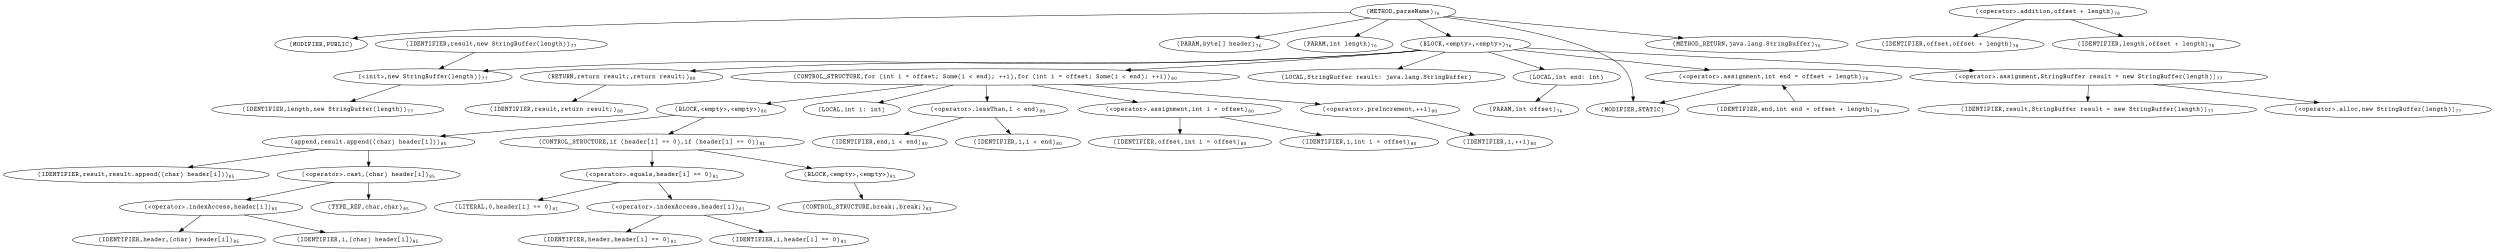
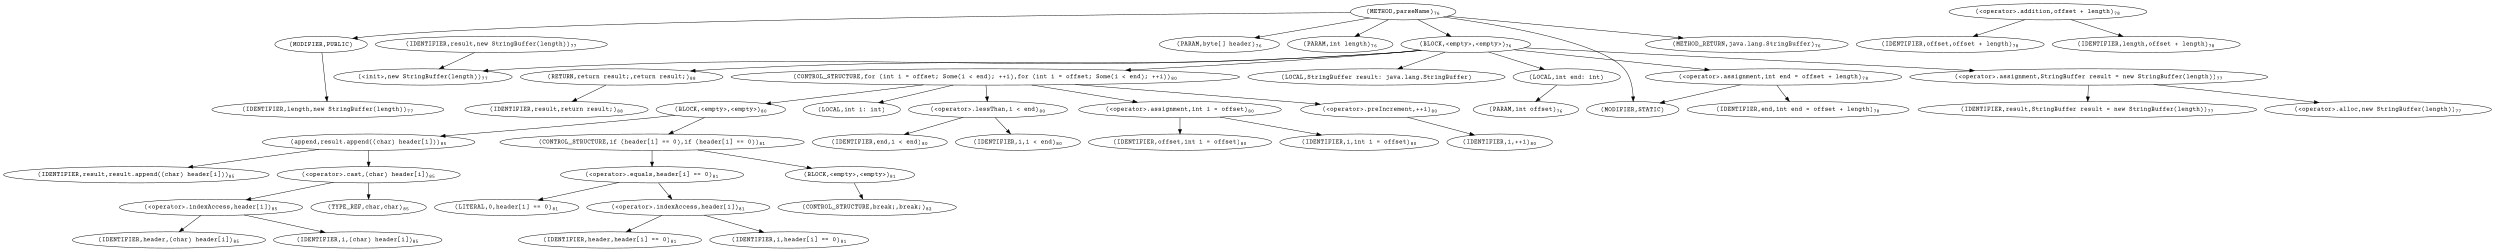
edge "(<init>,new StringBuffer(length))" -> "(IDENTIFIER,length,new StringBuffer(length))": now "(MODIFIER,PUBLIC)" -> "(IDENTIFIER,length,new StringBuffer(length))"
edge "(IDENTIFIER,end,int end = offset + length)" -> "(<operator>.assignment,int end = offset + length)": reversed
